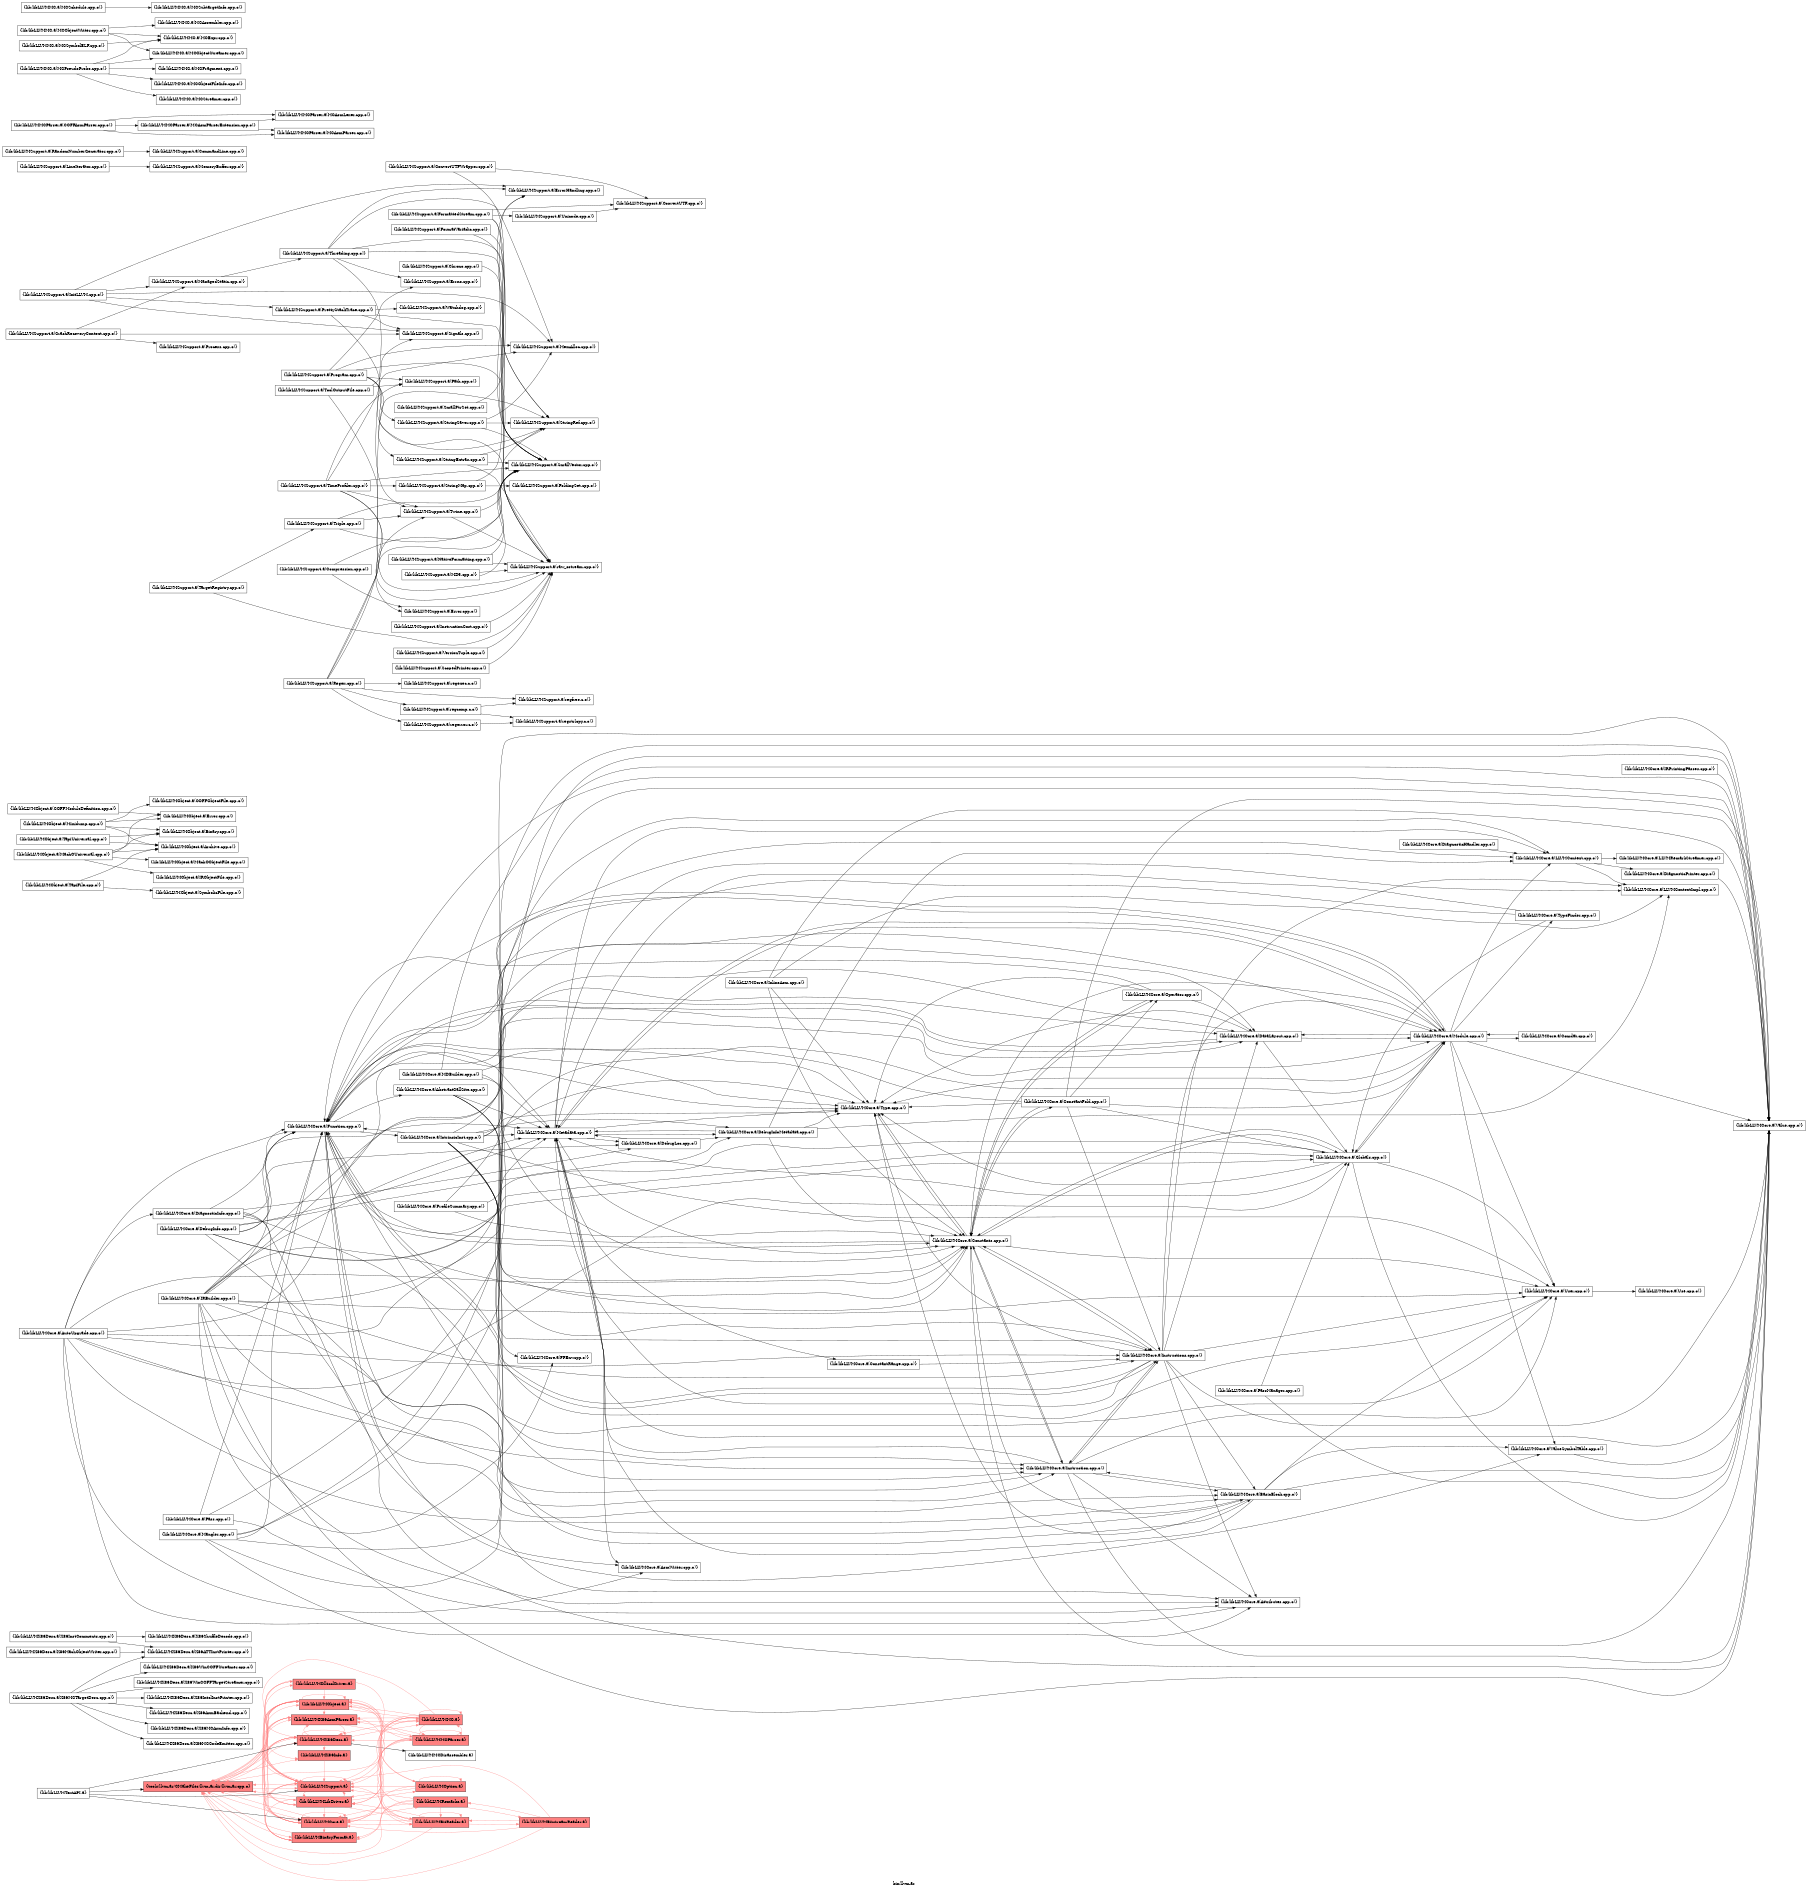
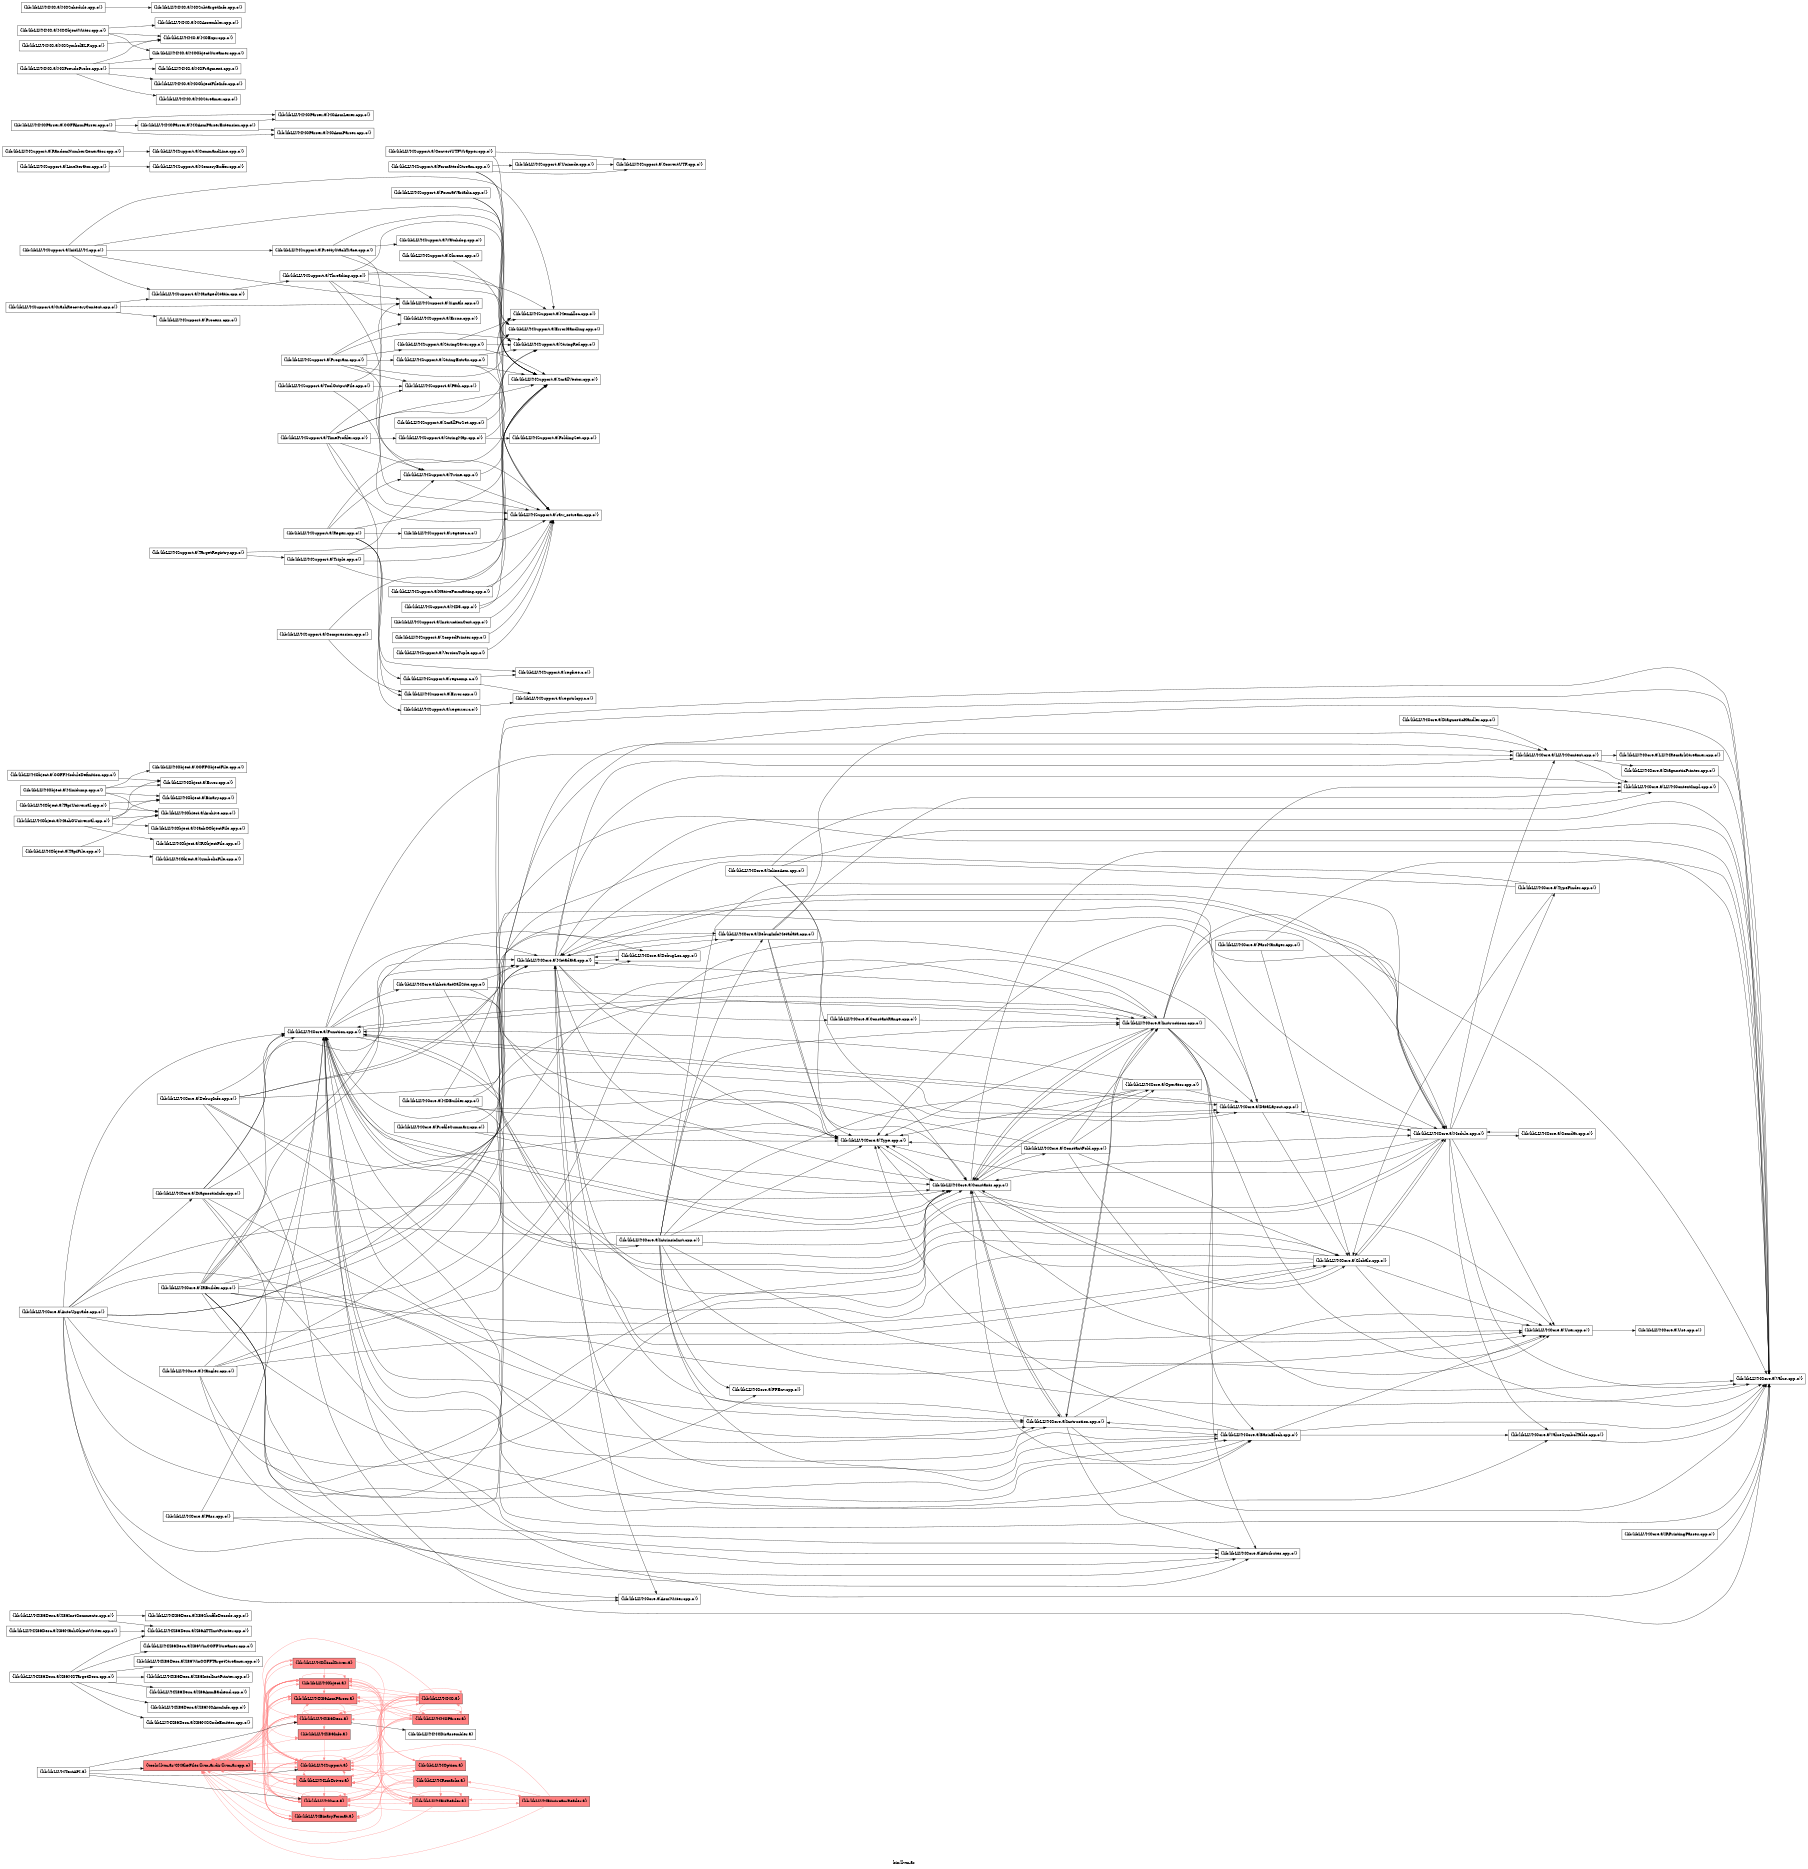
edge "{lib/libLLVMCore.a(IntrinsicInst.cpp.o)}" -> "{lib/libLLVMCore.a(Metadata.cpp.o)}": removed
